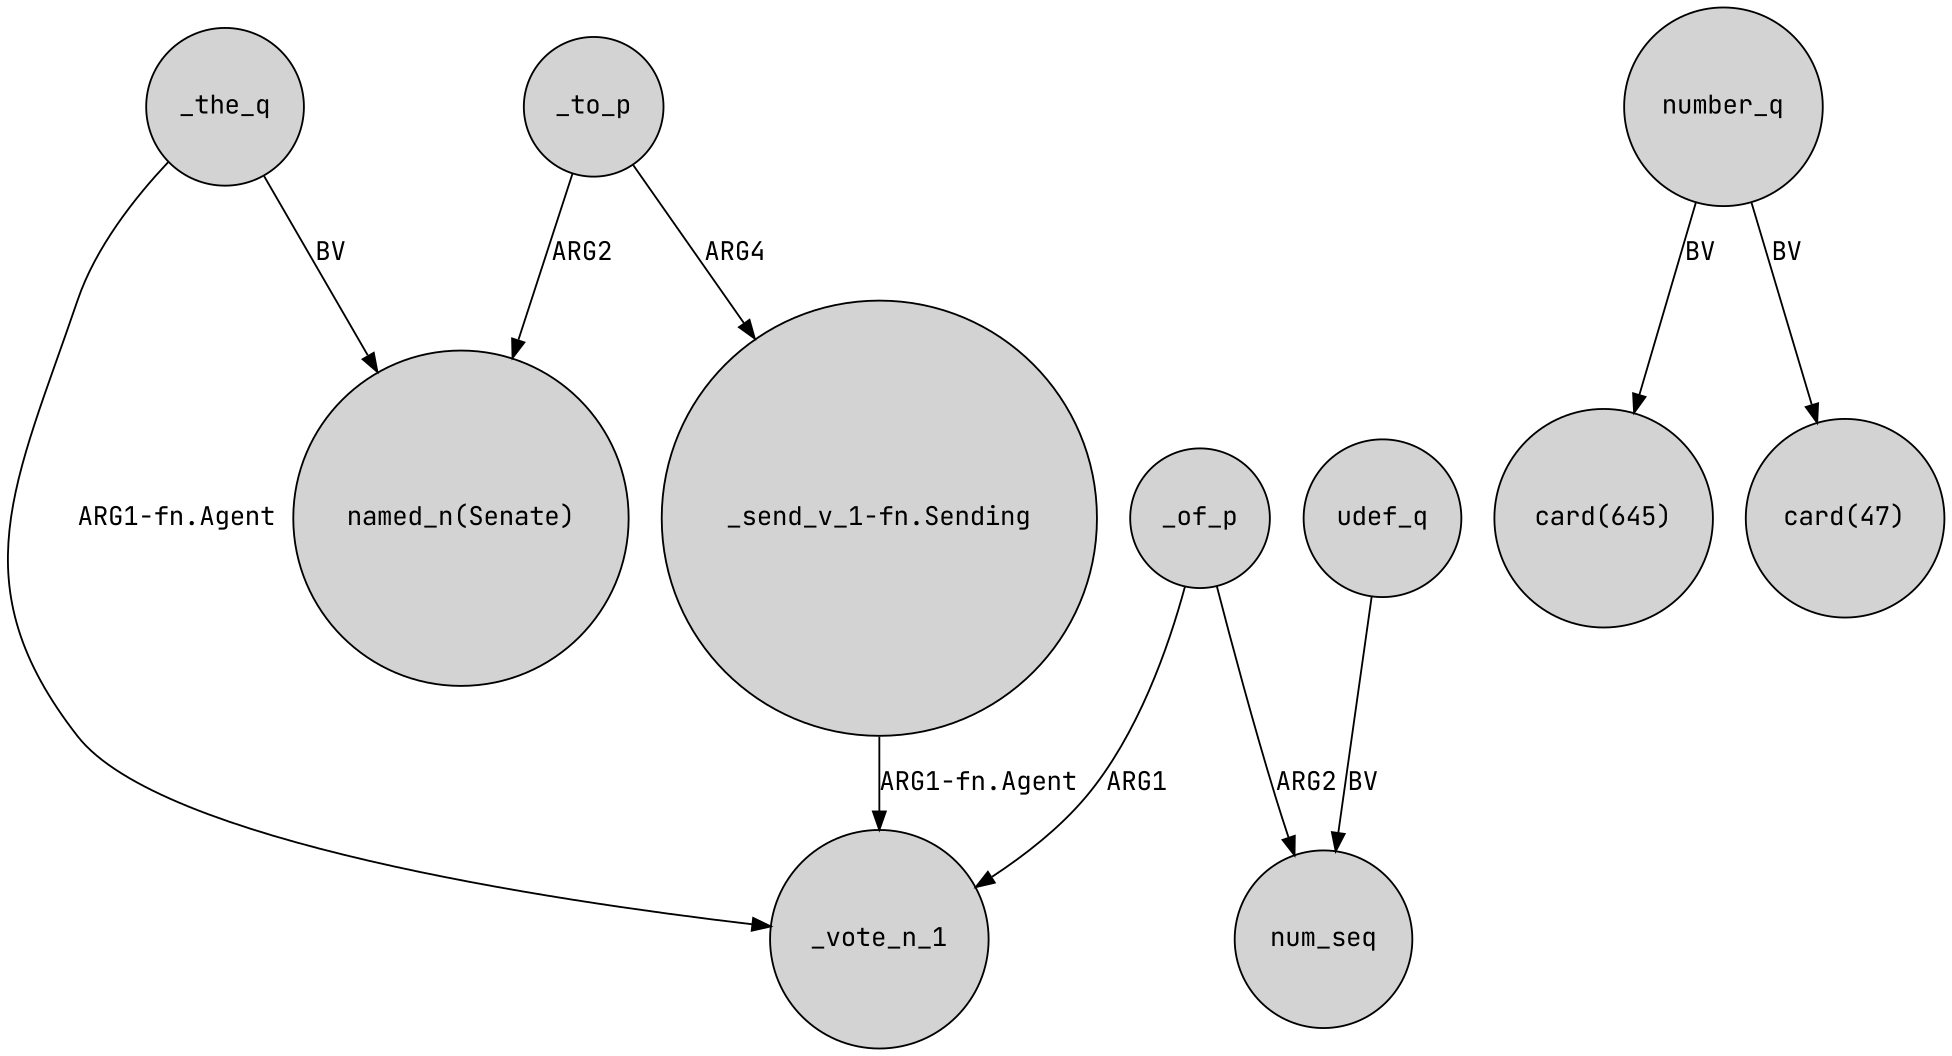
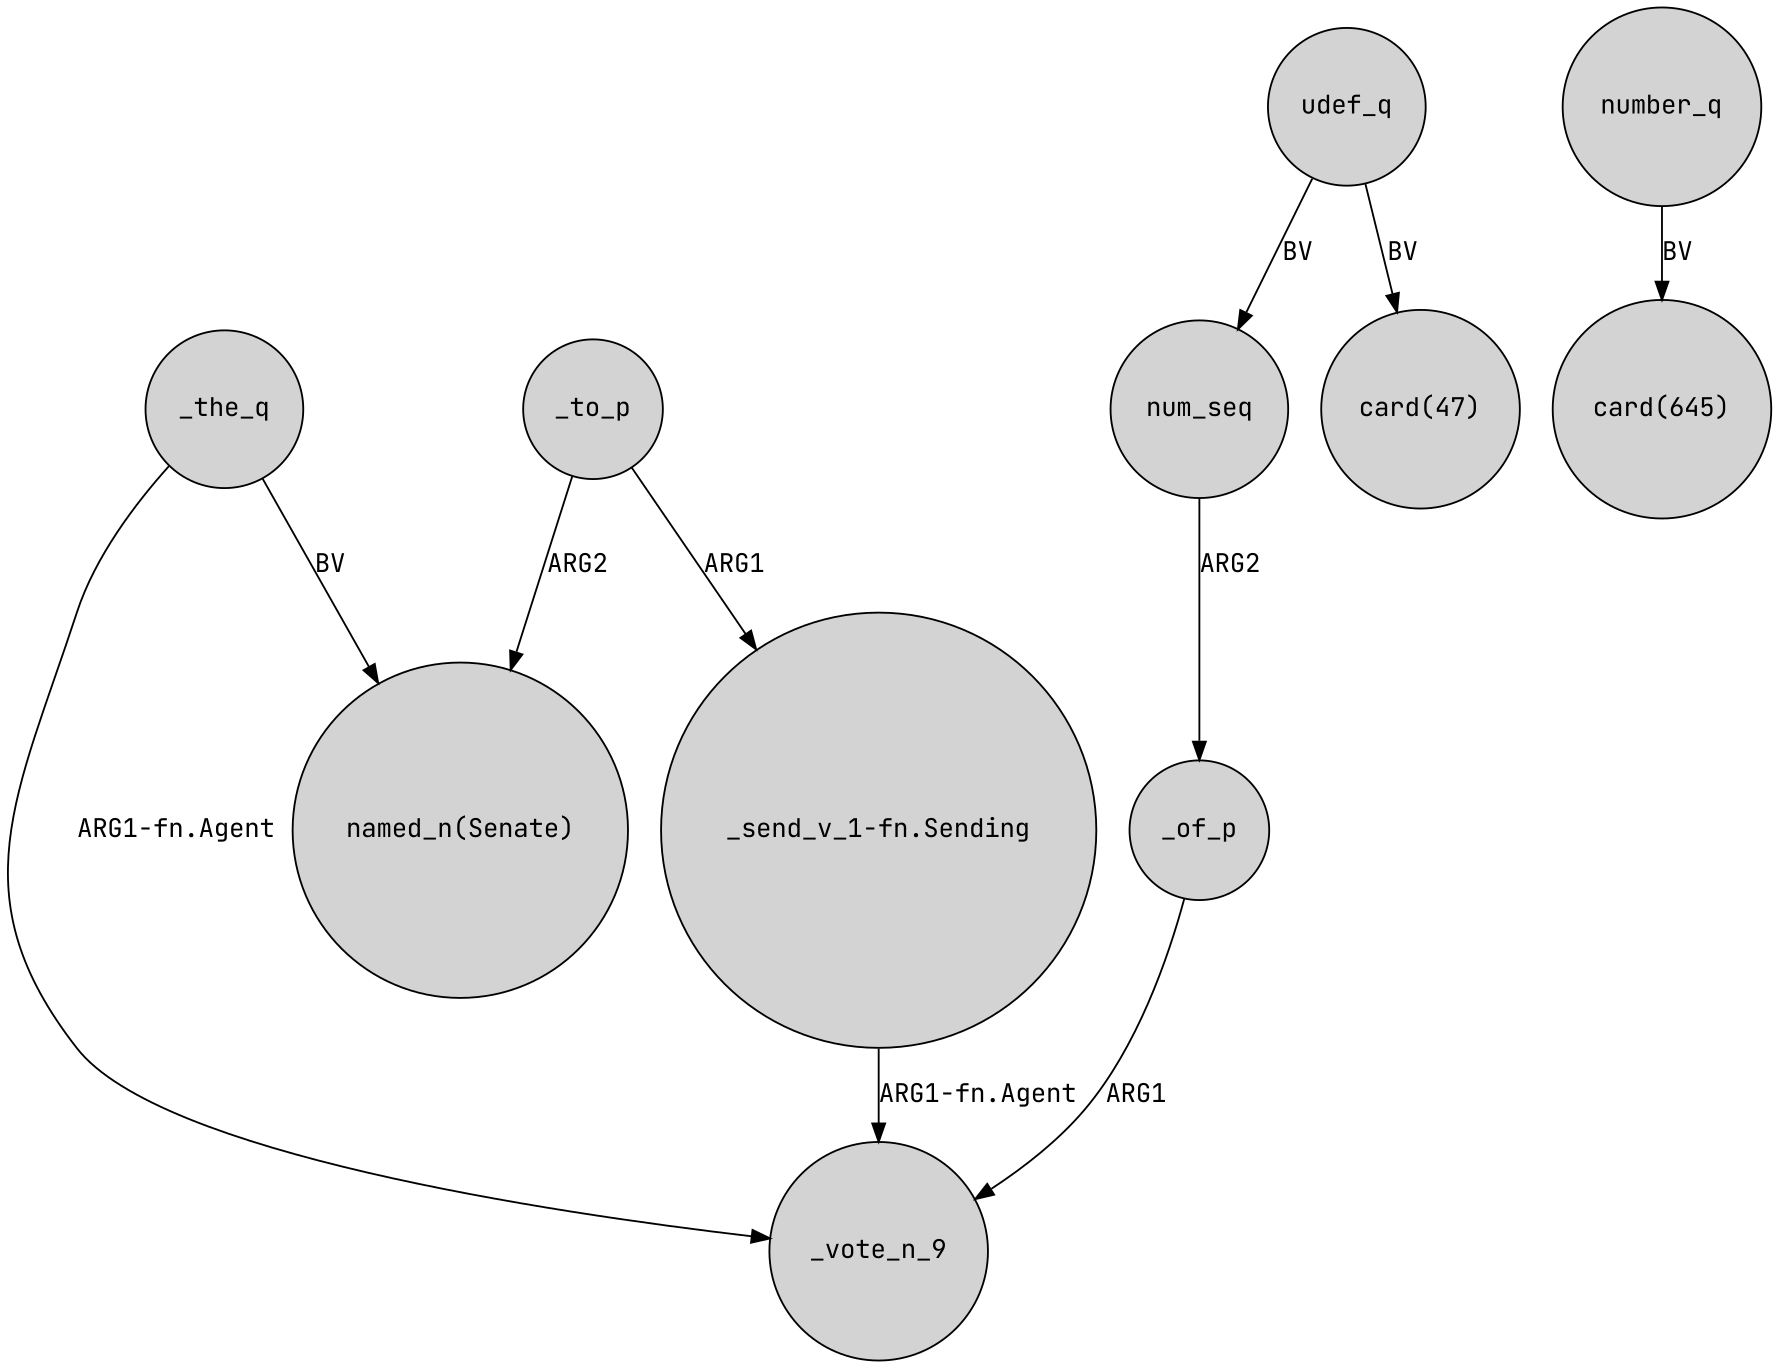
edge "_to_p" -> "_send_v_1-fn.Sending": label "ARG4" -> "ARG1"
edge "number_q" -> "card(47)": now "udef_q" -> "card(47)"
edge "_of_p" -> "num_seq": reversed
node "_vote_n_1": label "_vote_n_1" -> "_vote_n_9"
